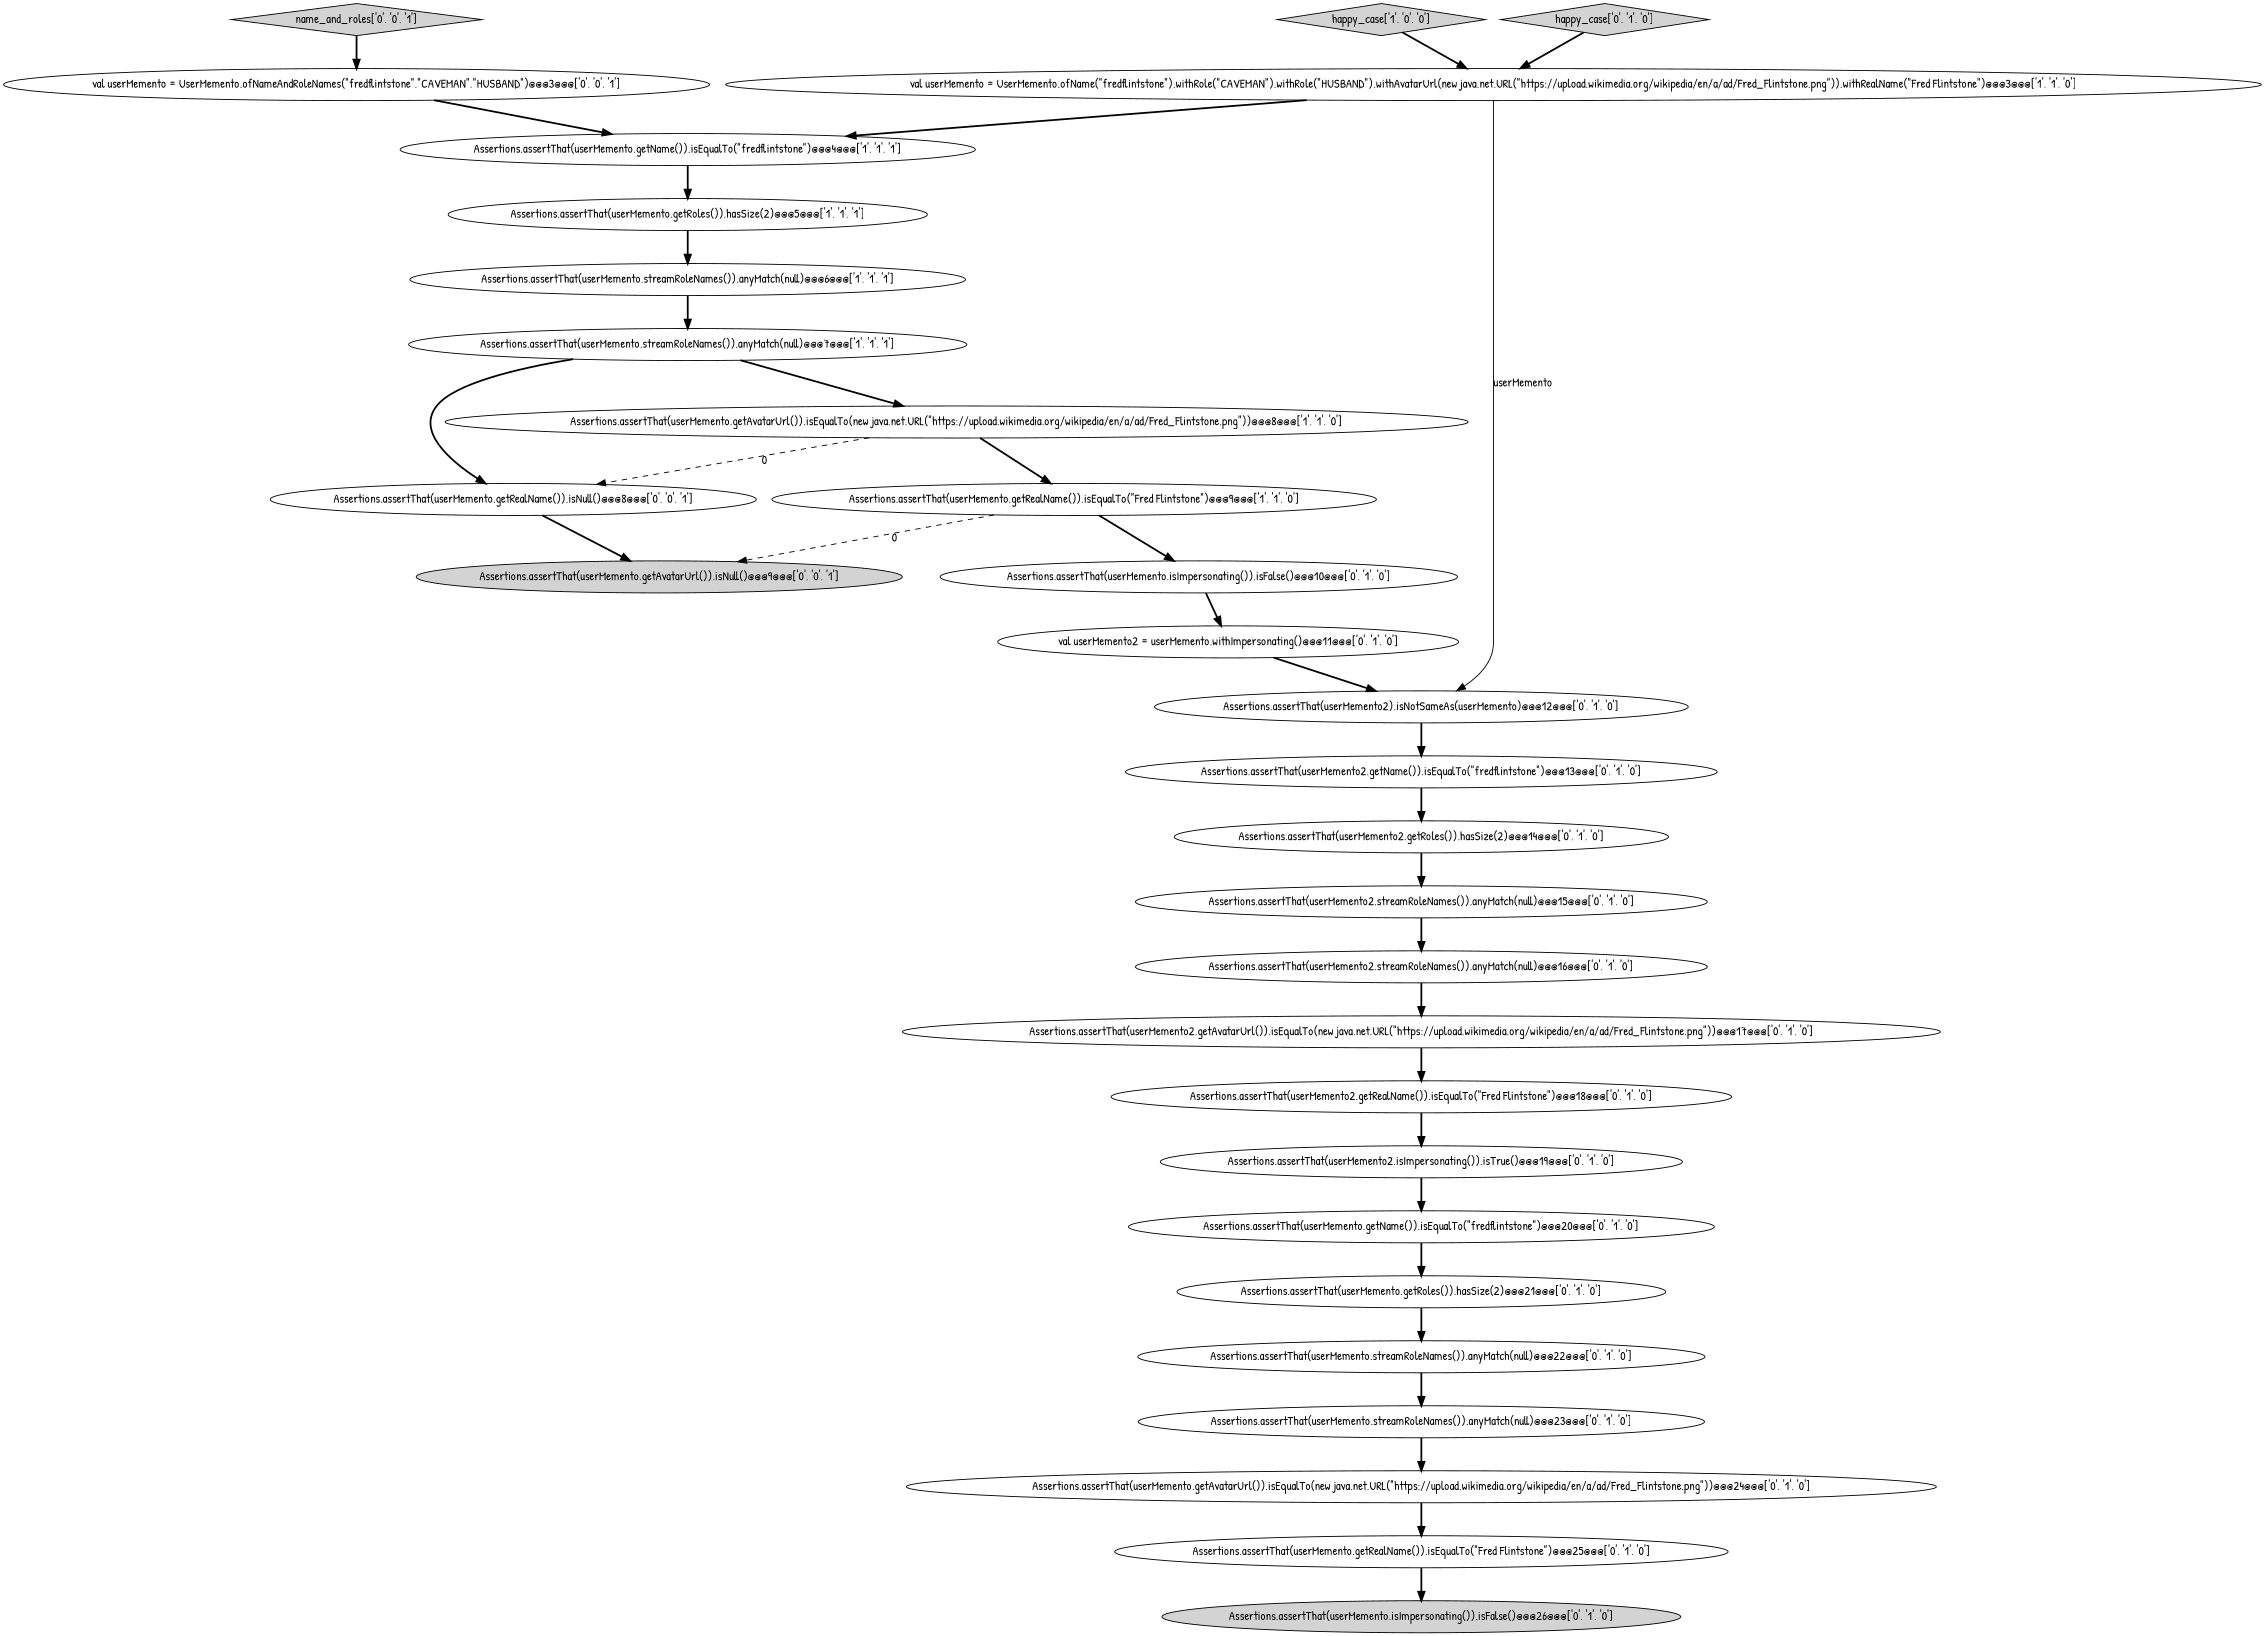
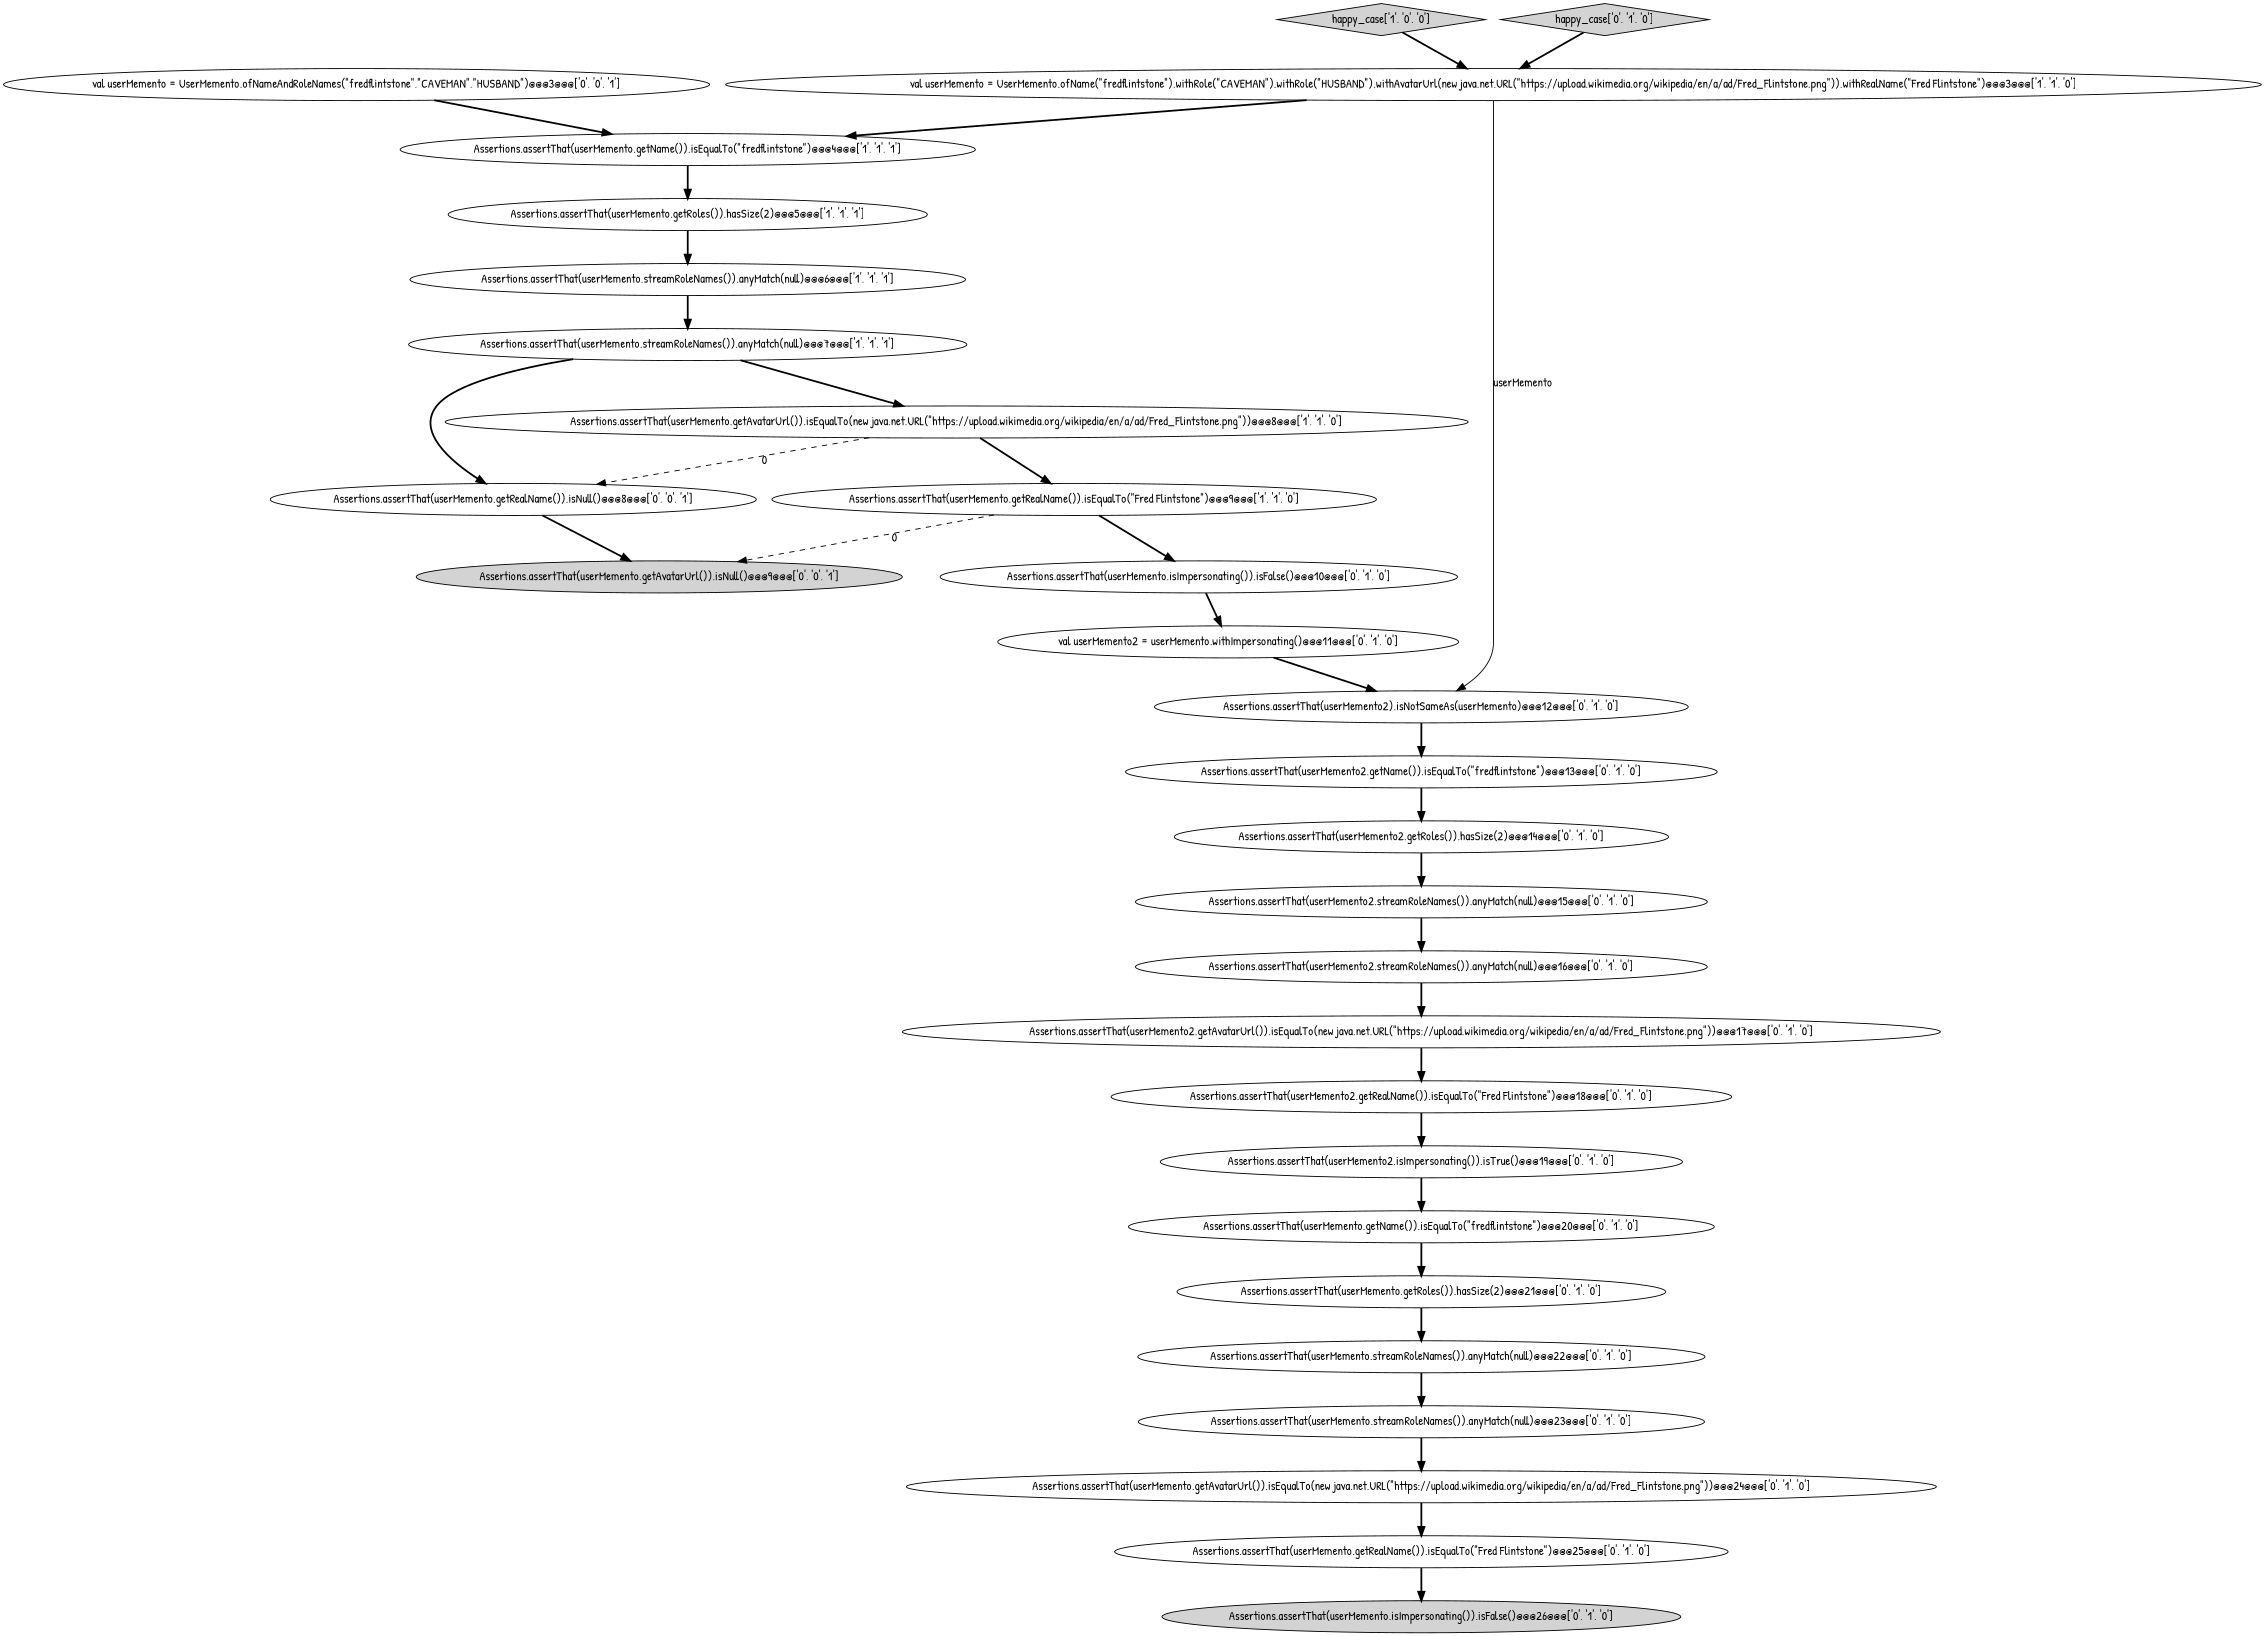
node "name_and_roles['0', '0', '1']": removed
